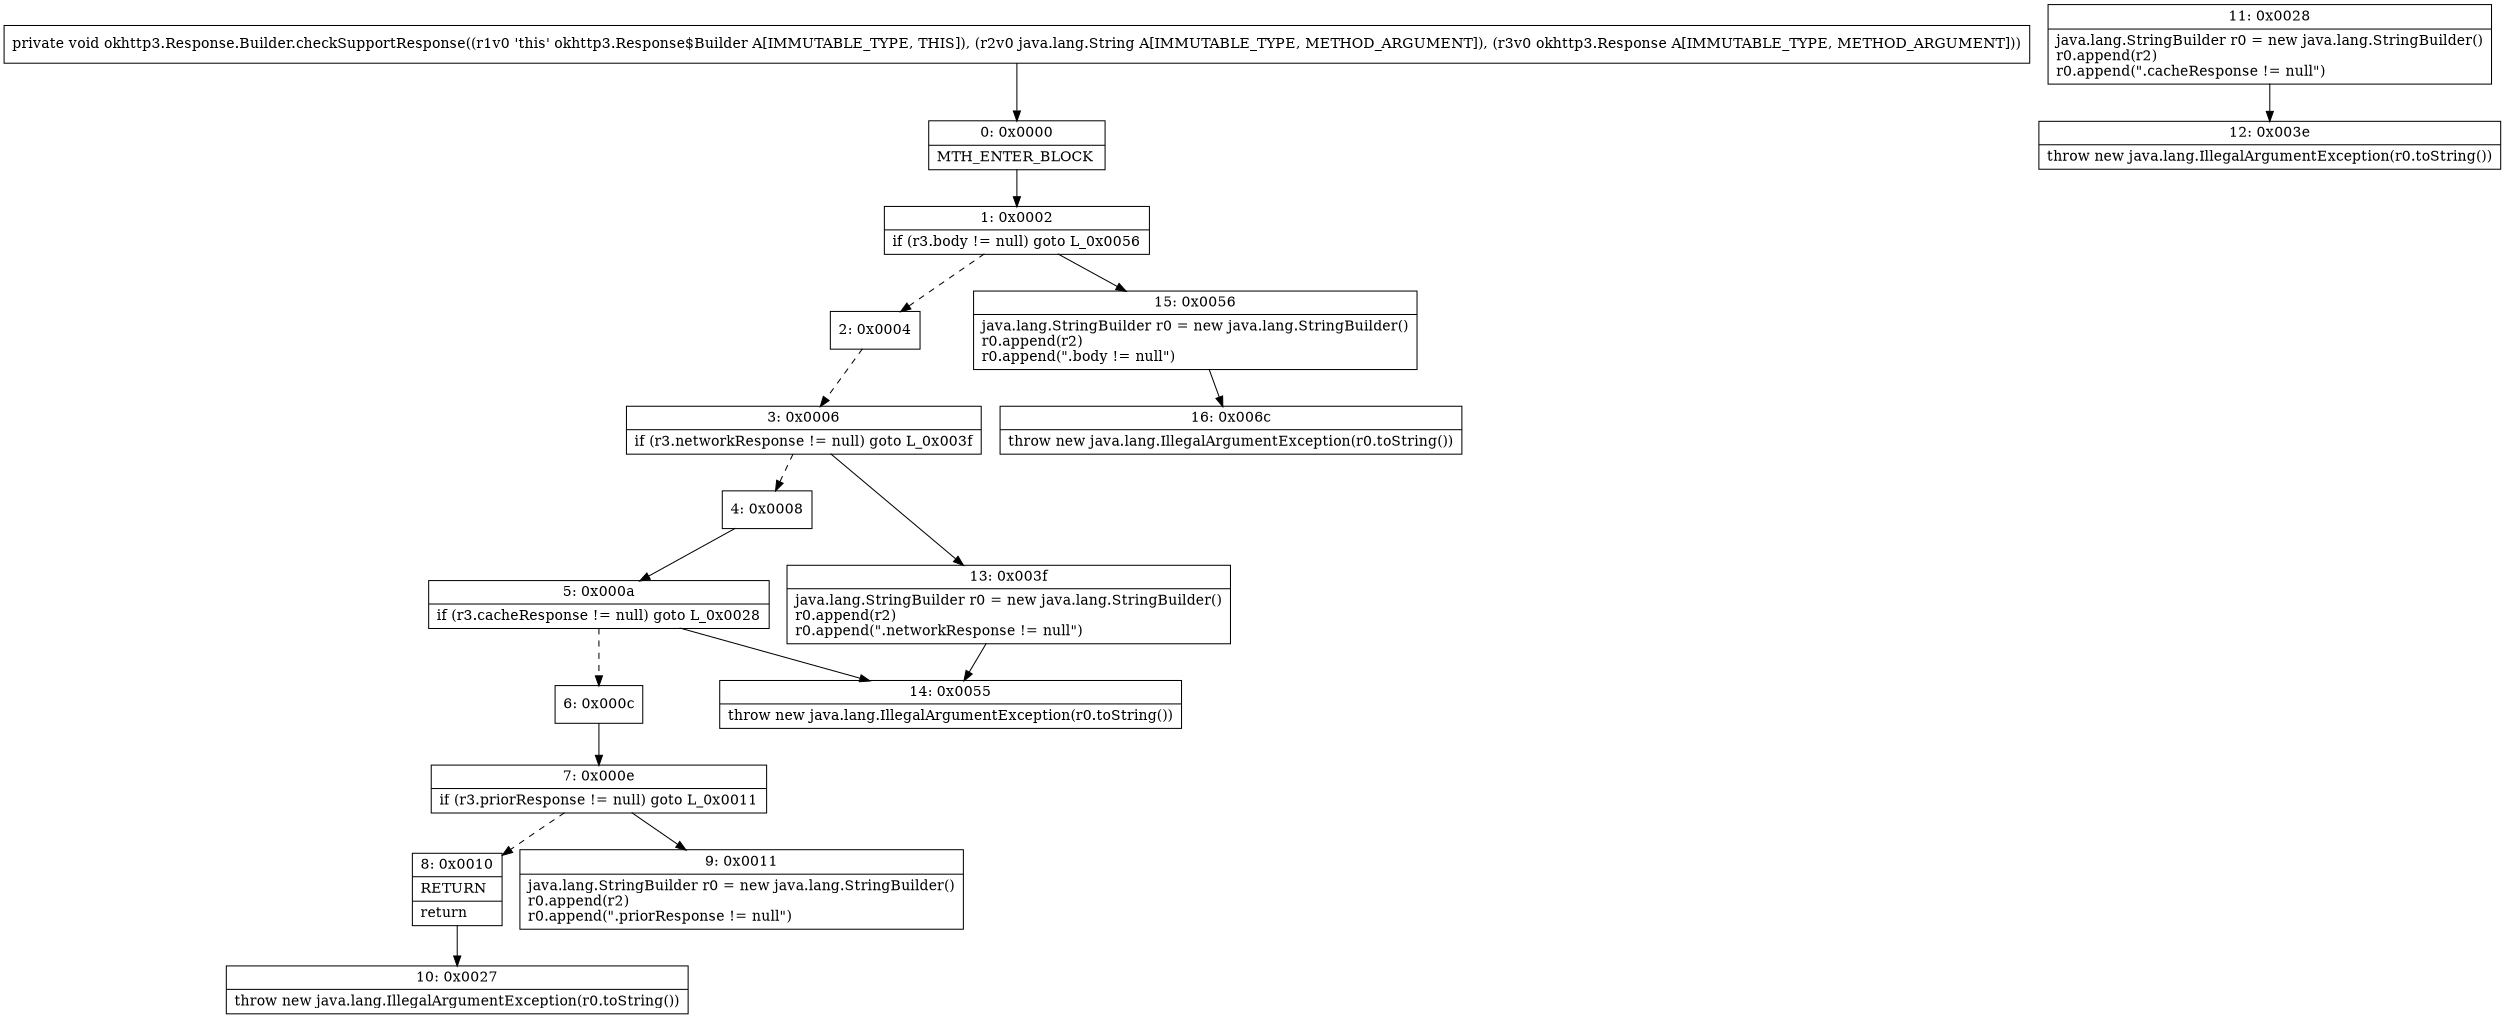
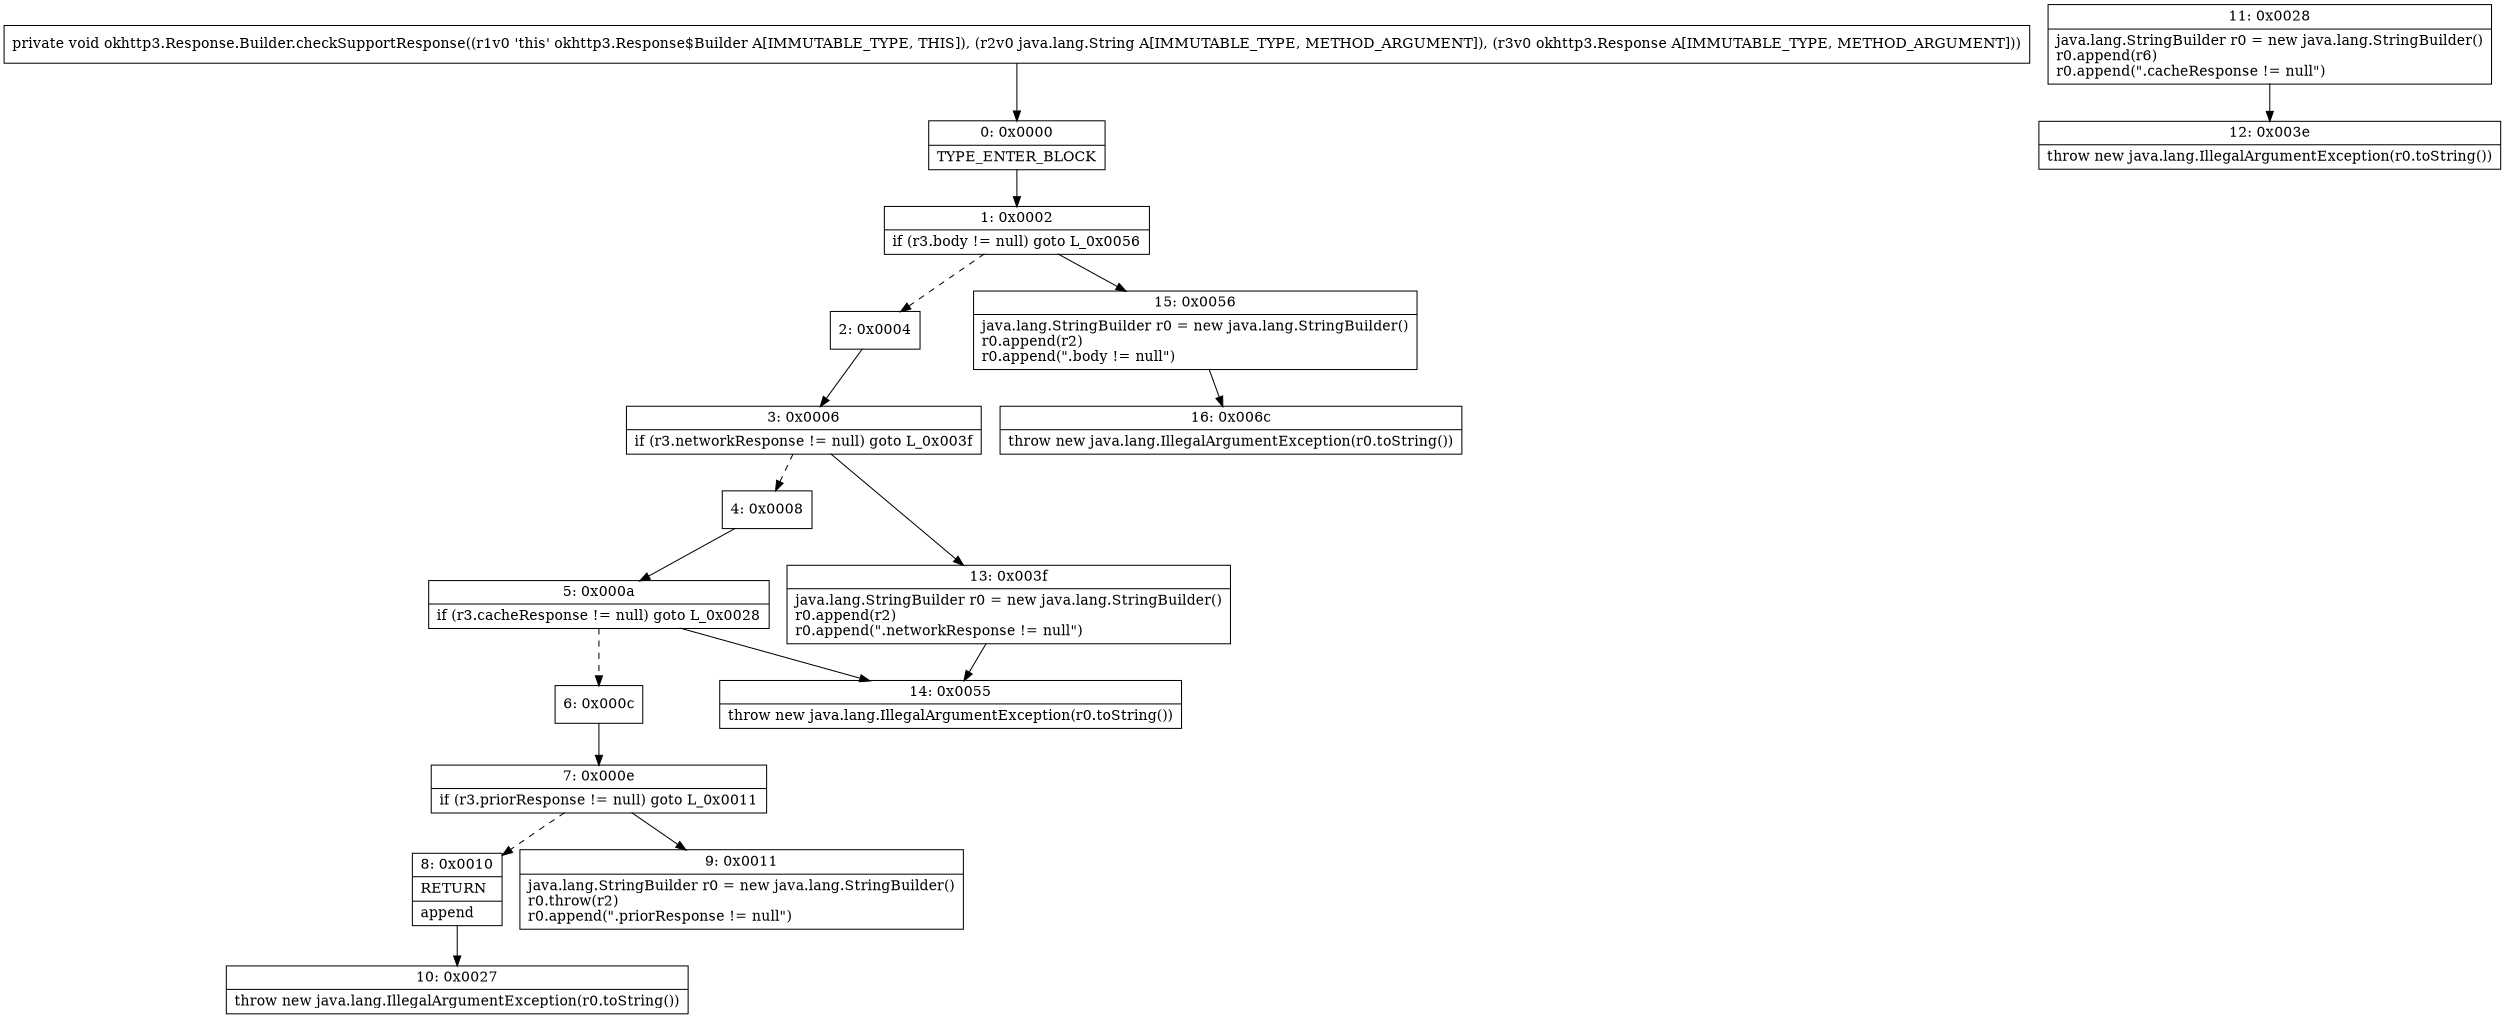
node "11: 0x0028": text "r0.append(r2)" -> "r0.append(r6)"
node "0: 0x0000": text "MTH_ENTER_BLOCK" -> "TYPE_ENTER_BLOCK"
edge "2: 0x0004" -> "3: 0x0006": style dashed -> solid
node "9: 0x0011": text "r0.append(r2)" -> "r0.throw(r2)"
node "8: 0x0010": text "return" -> "append"
